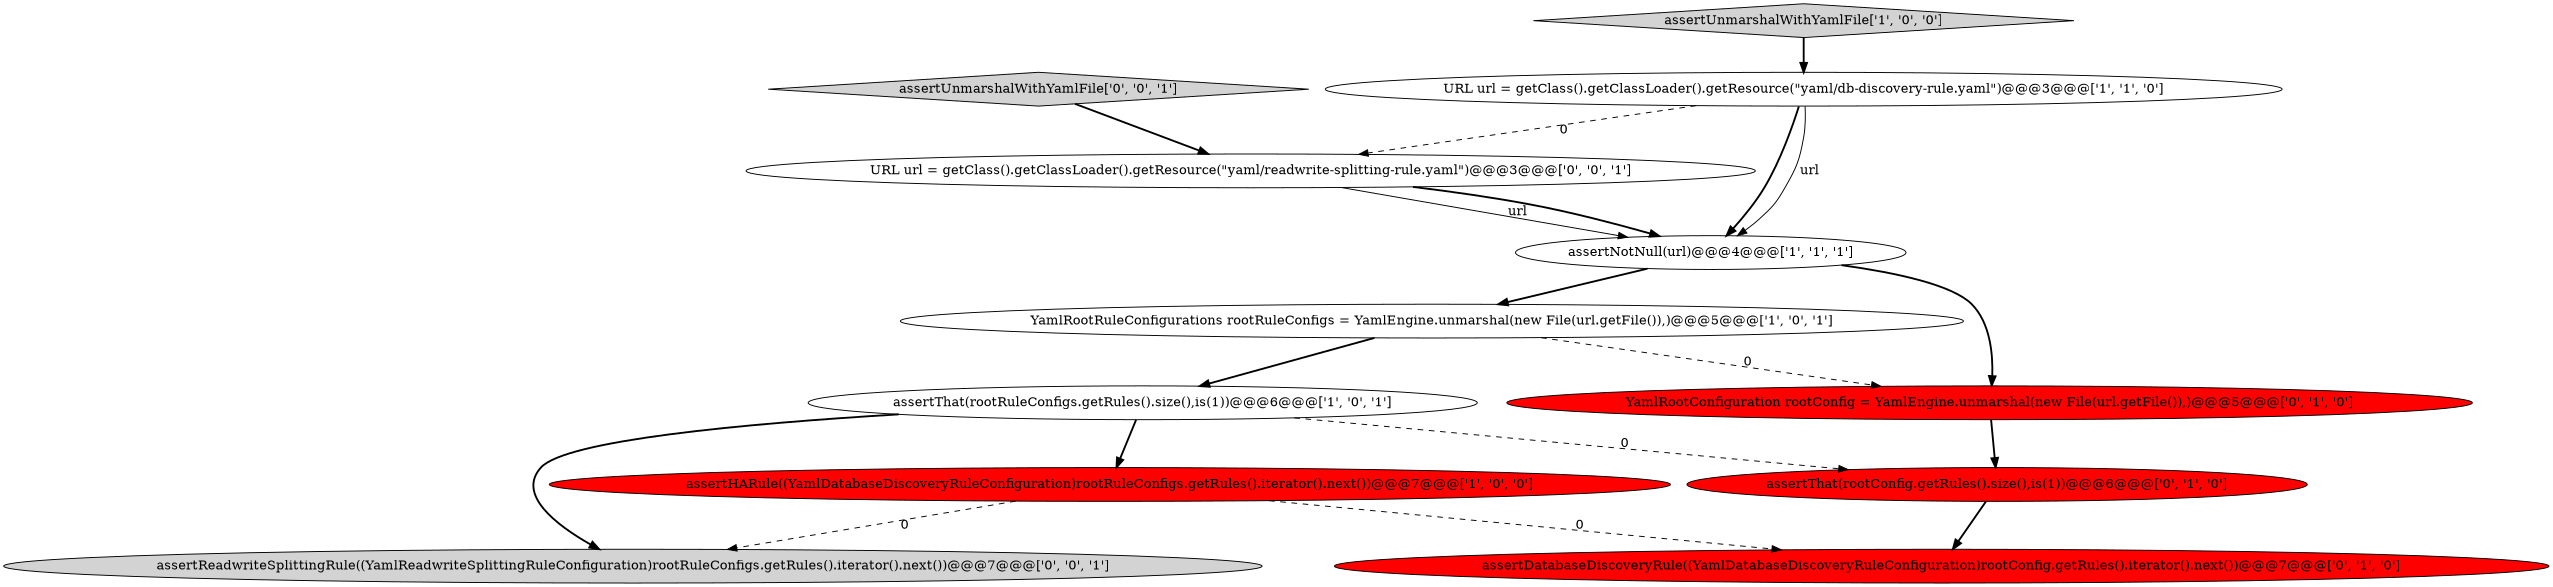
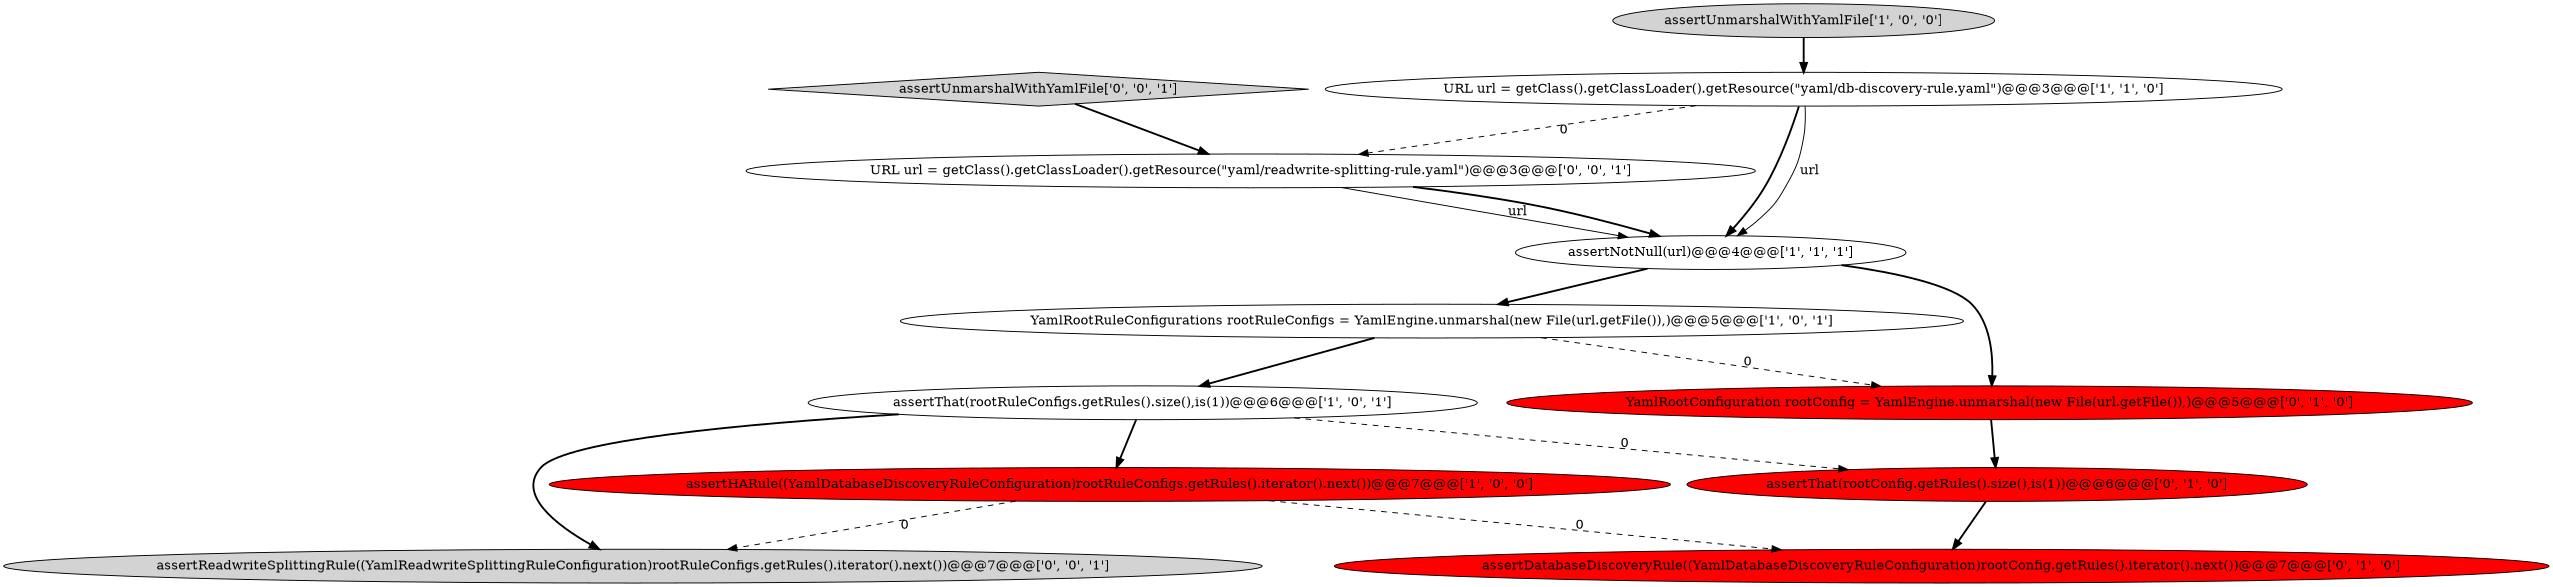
node "assertUnmarshalWithYamlFile['1', '0', '0']": shape diamond -> ellipse
